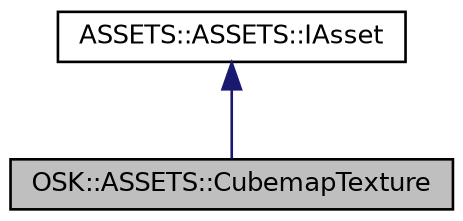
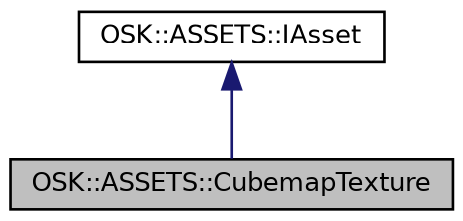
node "ASSETS::ASSETS::IAsset": label "ASSETS::ASSETS::IAsset" -> "OSK::ASSETS::IAsset"
